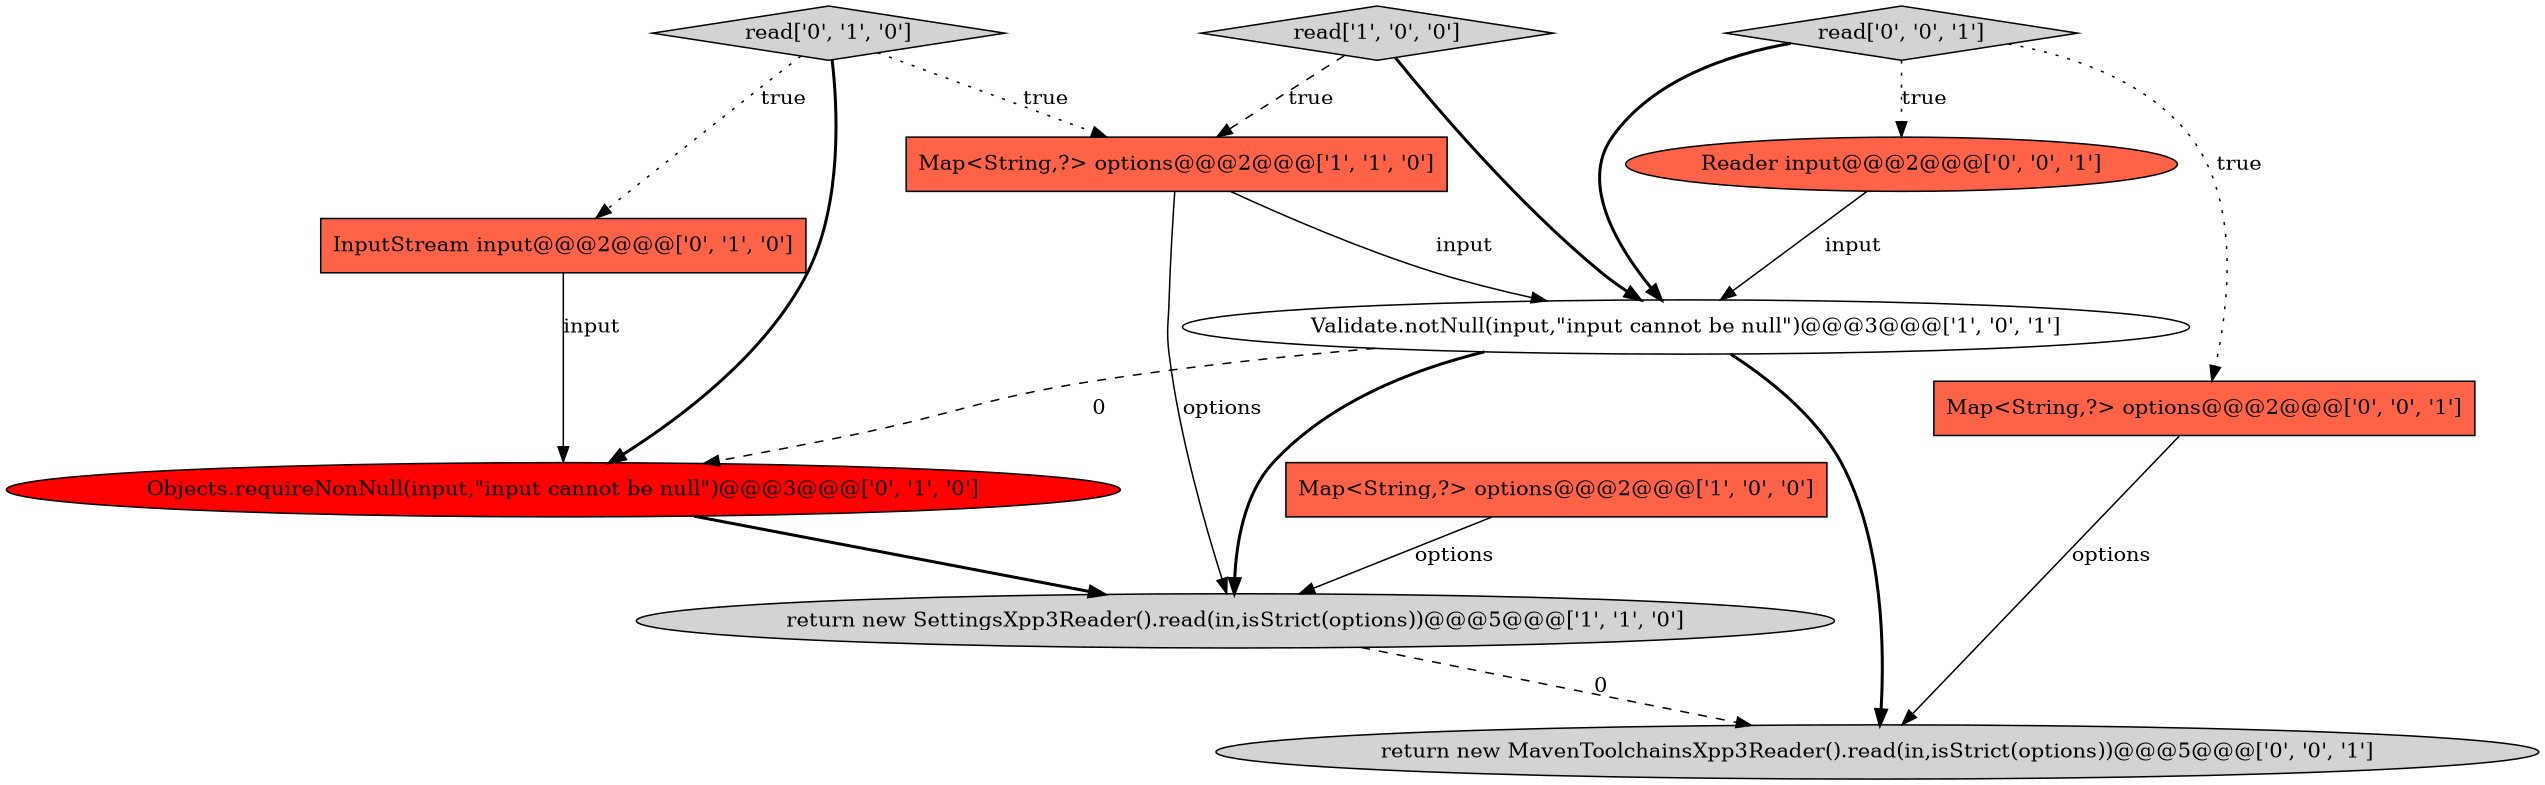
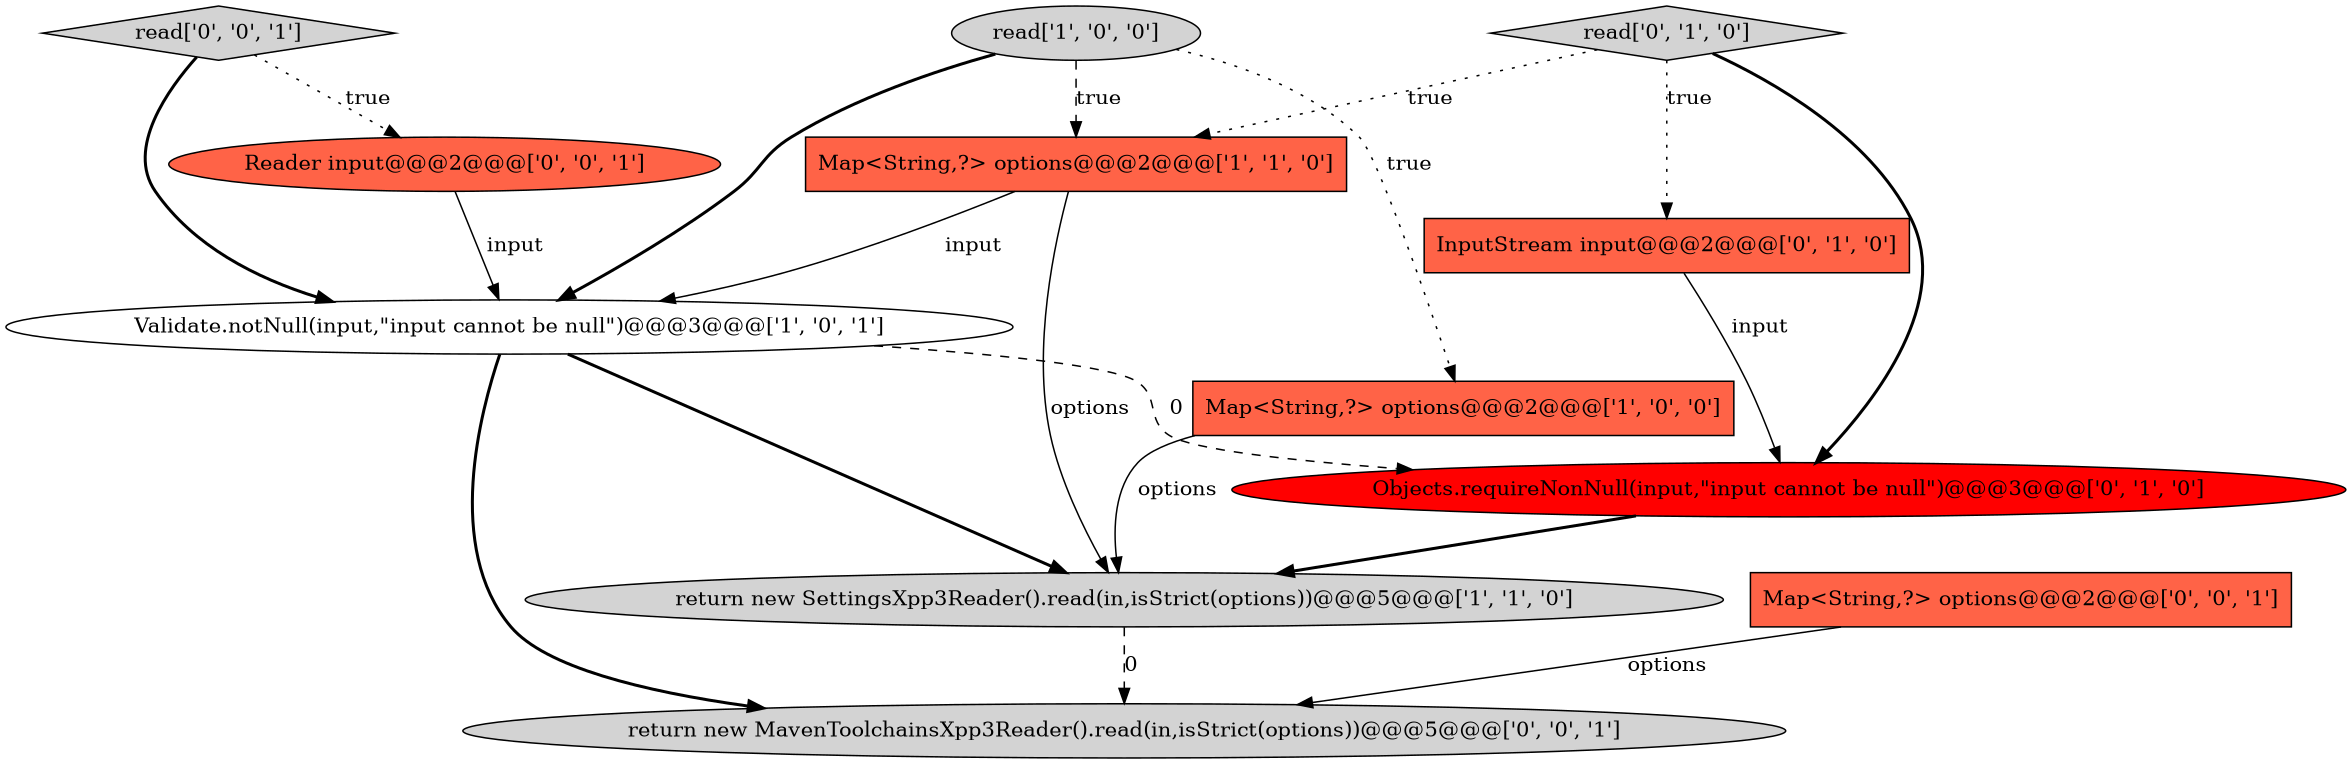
node "read['1', '0', '0']": shape diamond -> ellipse
edge "read['0', '0', '1']" -> "Map<String,?> options@@@2@@@['0', '0', '1']": removed, label "true"
edge "read['1', '0', '0']" -> "Map<String,?> options@@@2@@@['1', '0', '0']": added, label "true"
